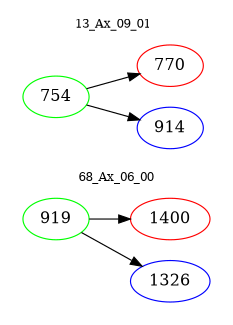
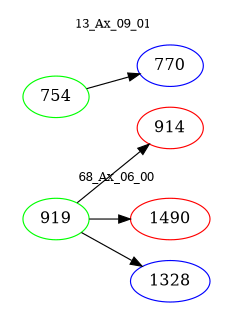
node "770": color red -> blue
edge "754" -> "914": now "919" -> "914"
node "914": color blue -> red
node "1400": label "1400" -> "1490"
node "1326": label "1326" -> "1328"
